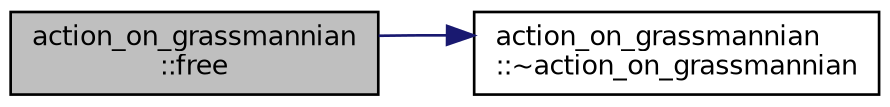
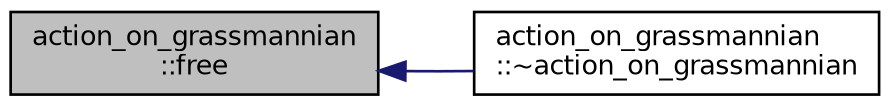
edge "action_on_grassmannian ::free" -> "action_on_grassmannian ::~action_on_grassmannian": reversed
